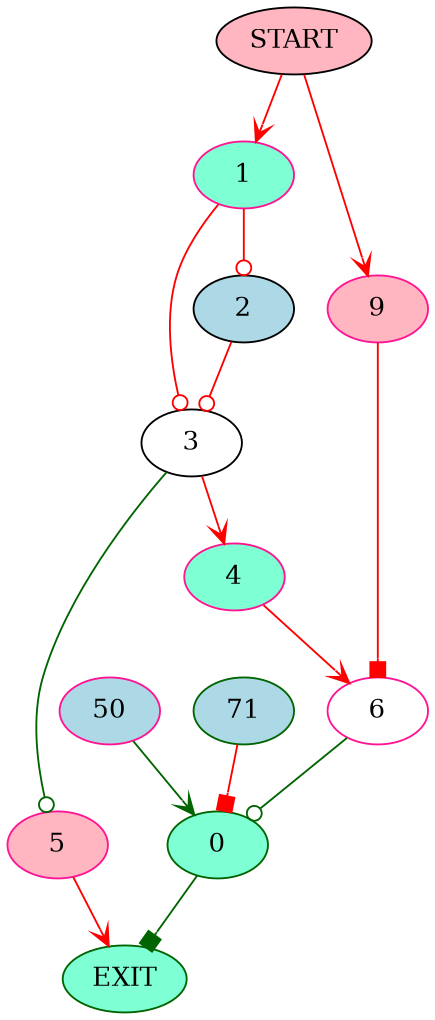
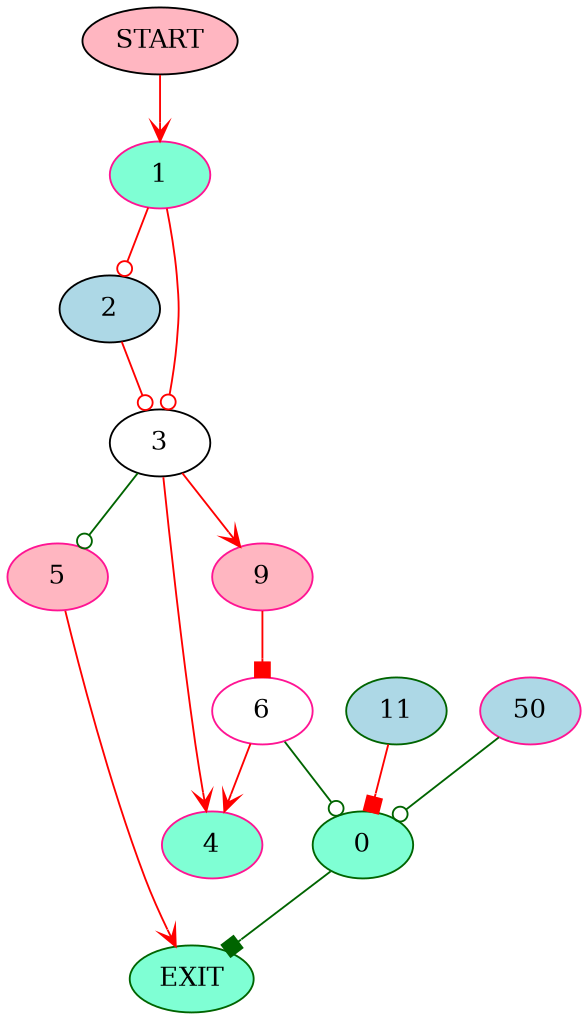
edge "START" -> "9": now "3" -> "9"
edge "4" -> "6": reversed
node "71": label "71" -> "11"
edge "50" -> "0": arrowhead vee -> odot
